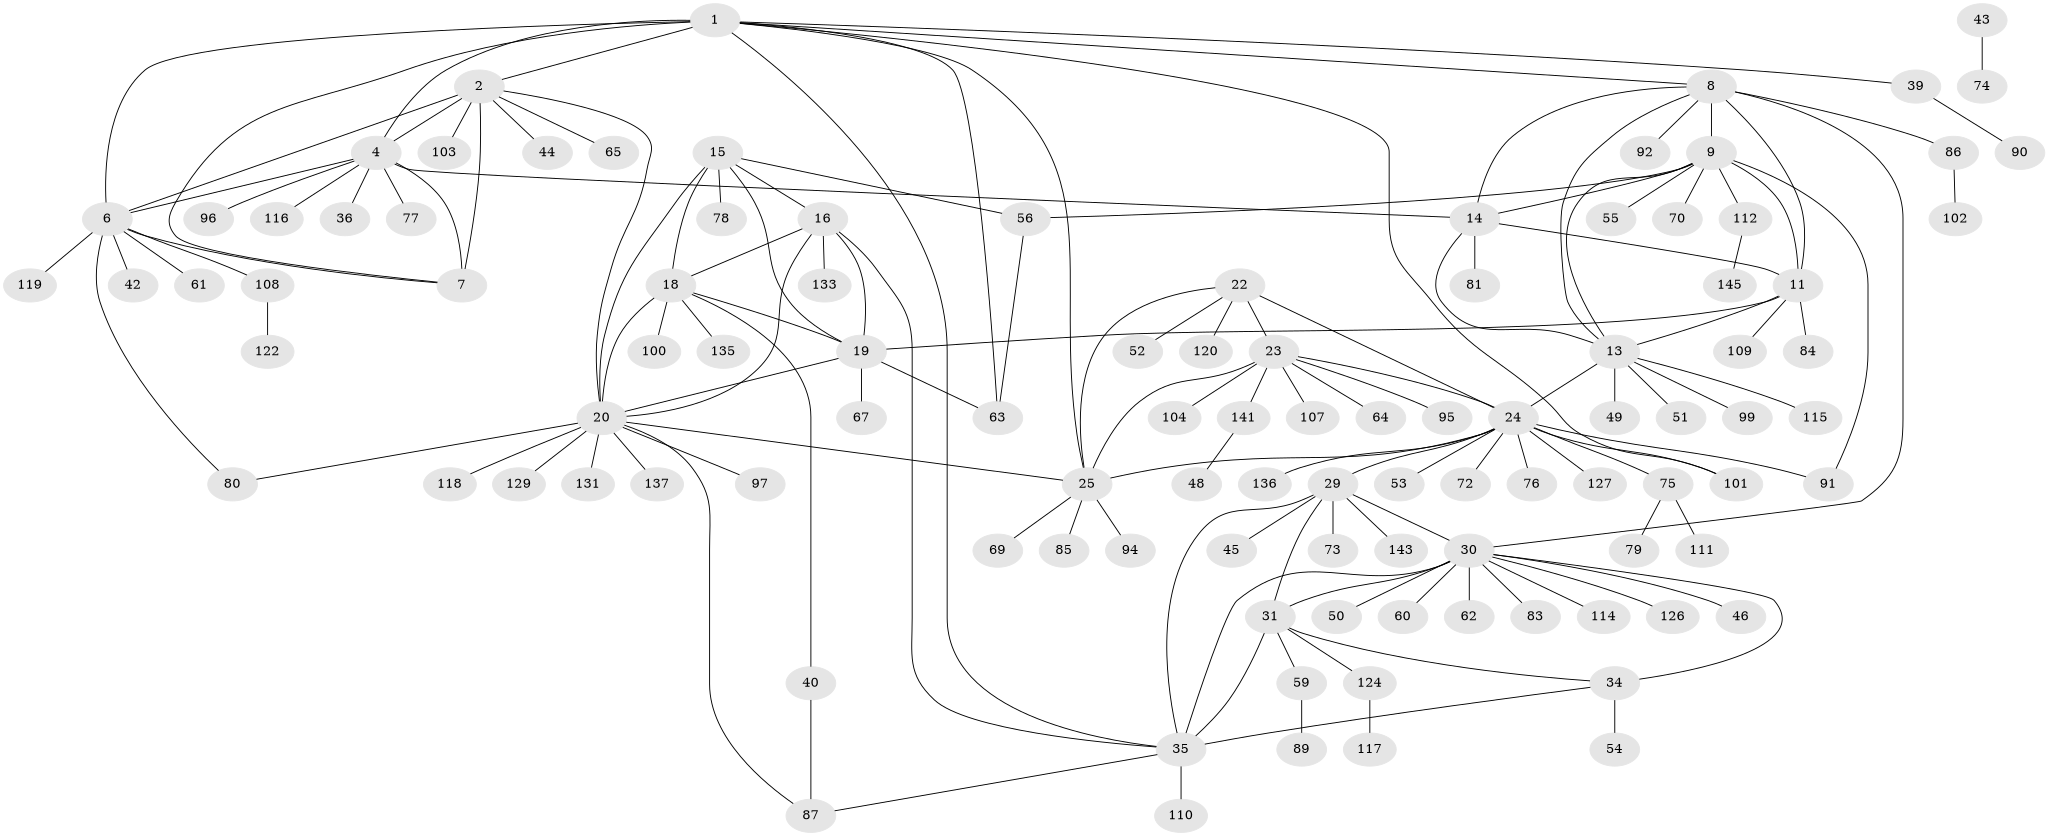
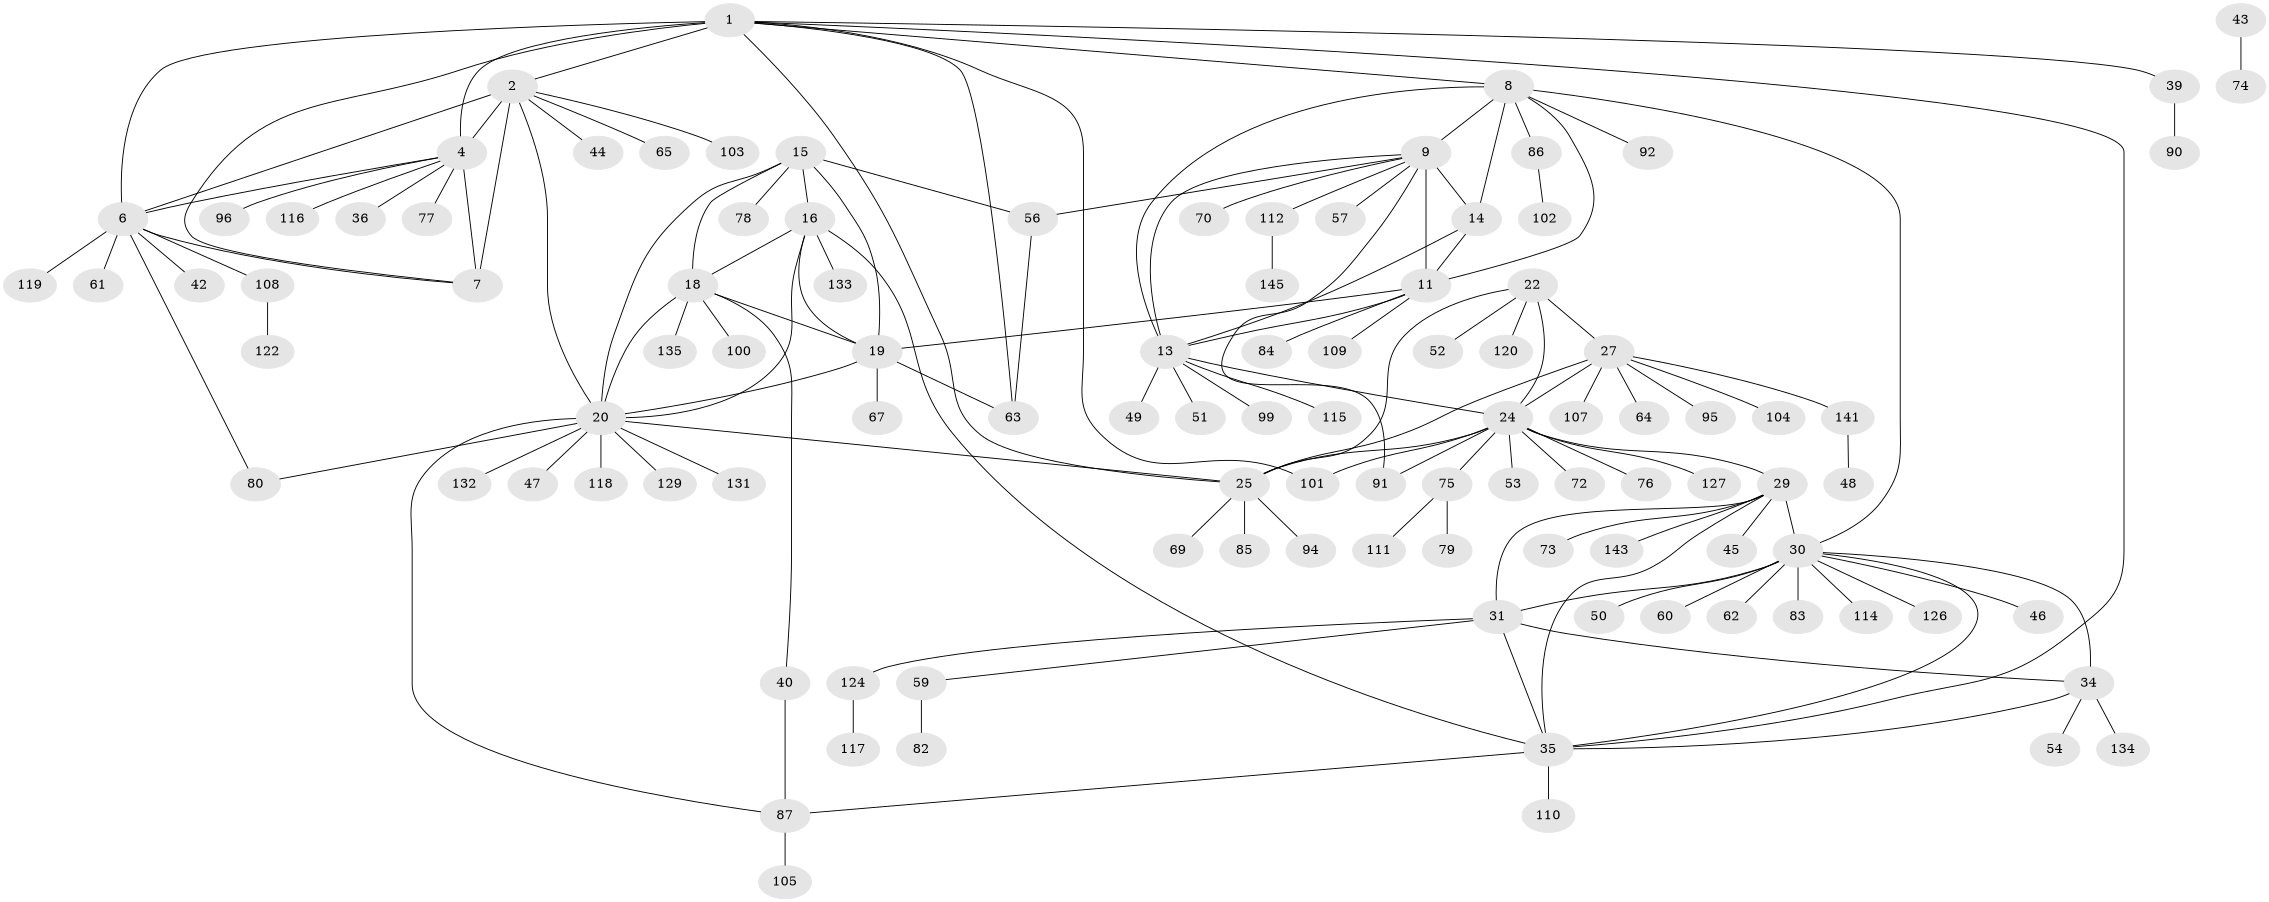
edge "4" -- "14": removed
node "55": label "55" -> "57"
node "81": removed
node "23": label "23" -> "27"
node "137": label "137" -> "132"
node "97": label "97" -> "47"
node "136": removed
node "89": label "89" -> "82"
node "134": added
node "105": added
